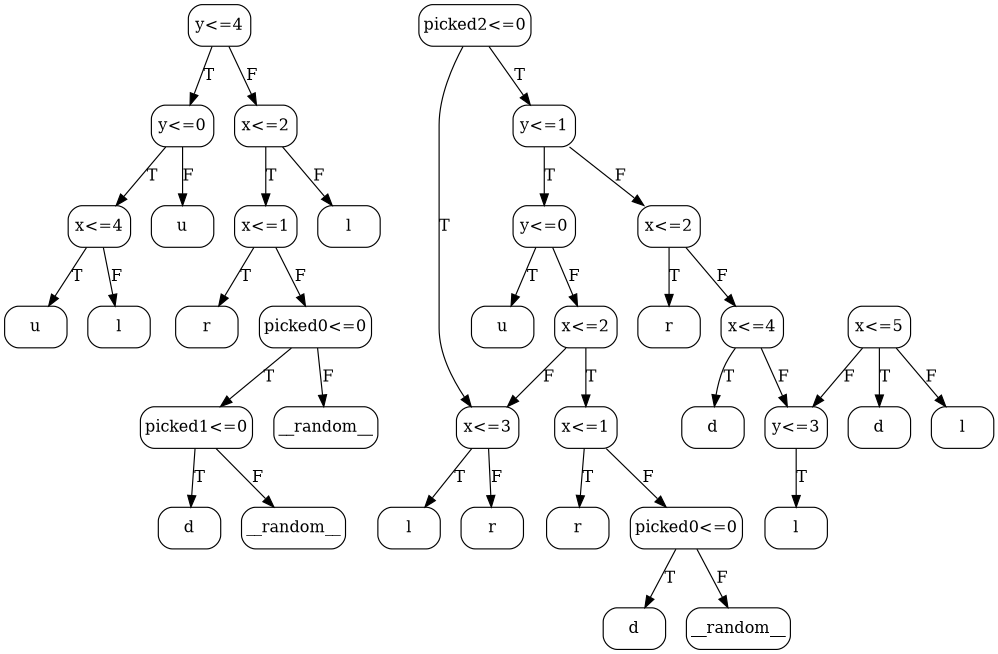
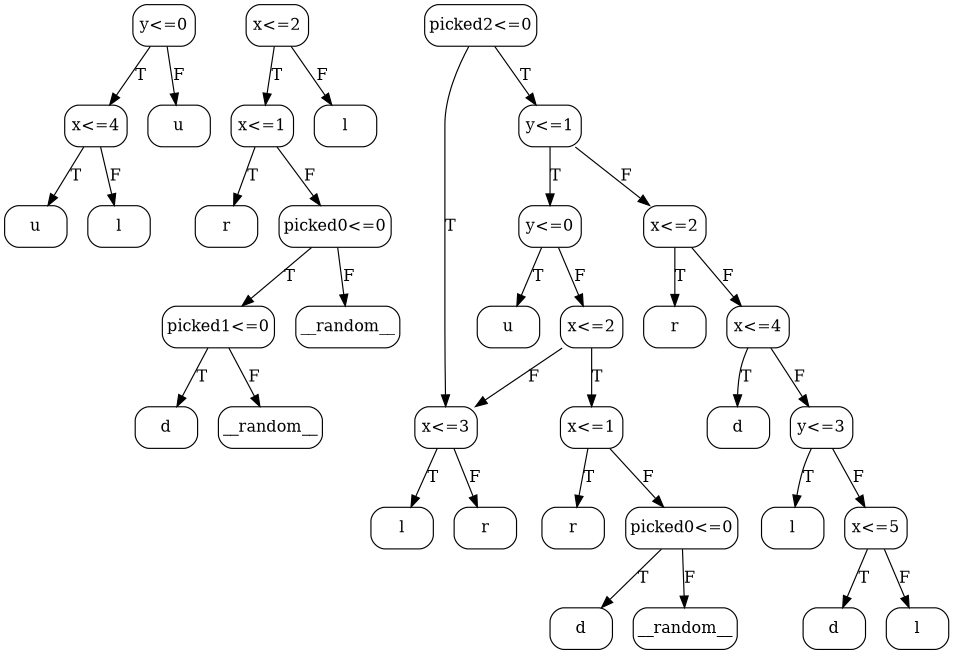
node "y<=4": removed
edge "x<=5" -> "y<=3": reversed
